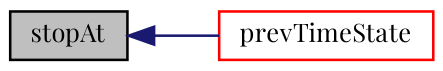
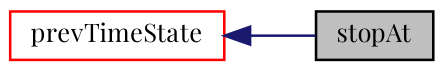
edge "prevTimeState" -> "stopAt": reversed
